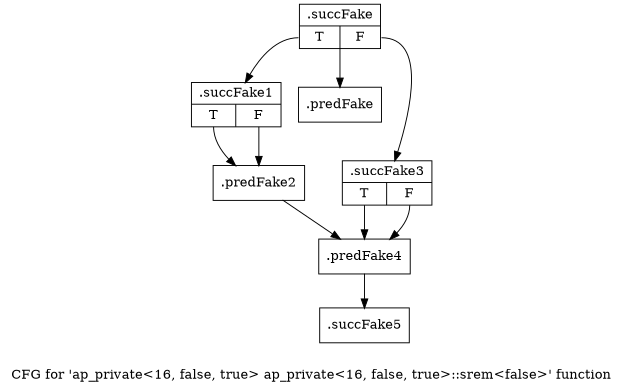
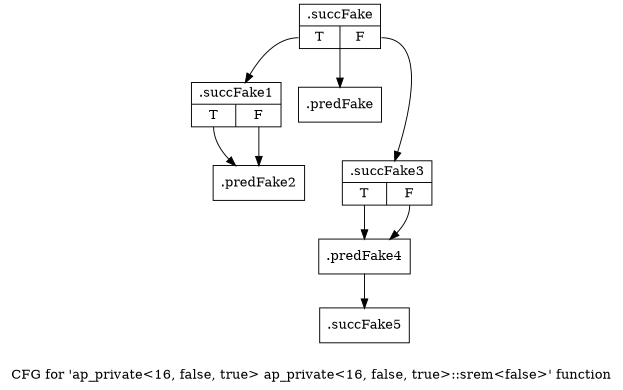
edge ".predFake2" -> ".predFake4": removed
